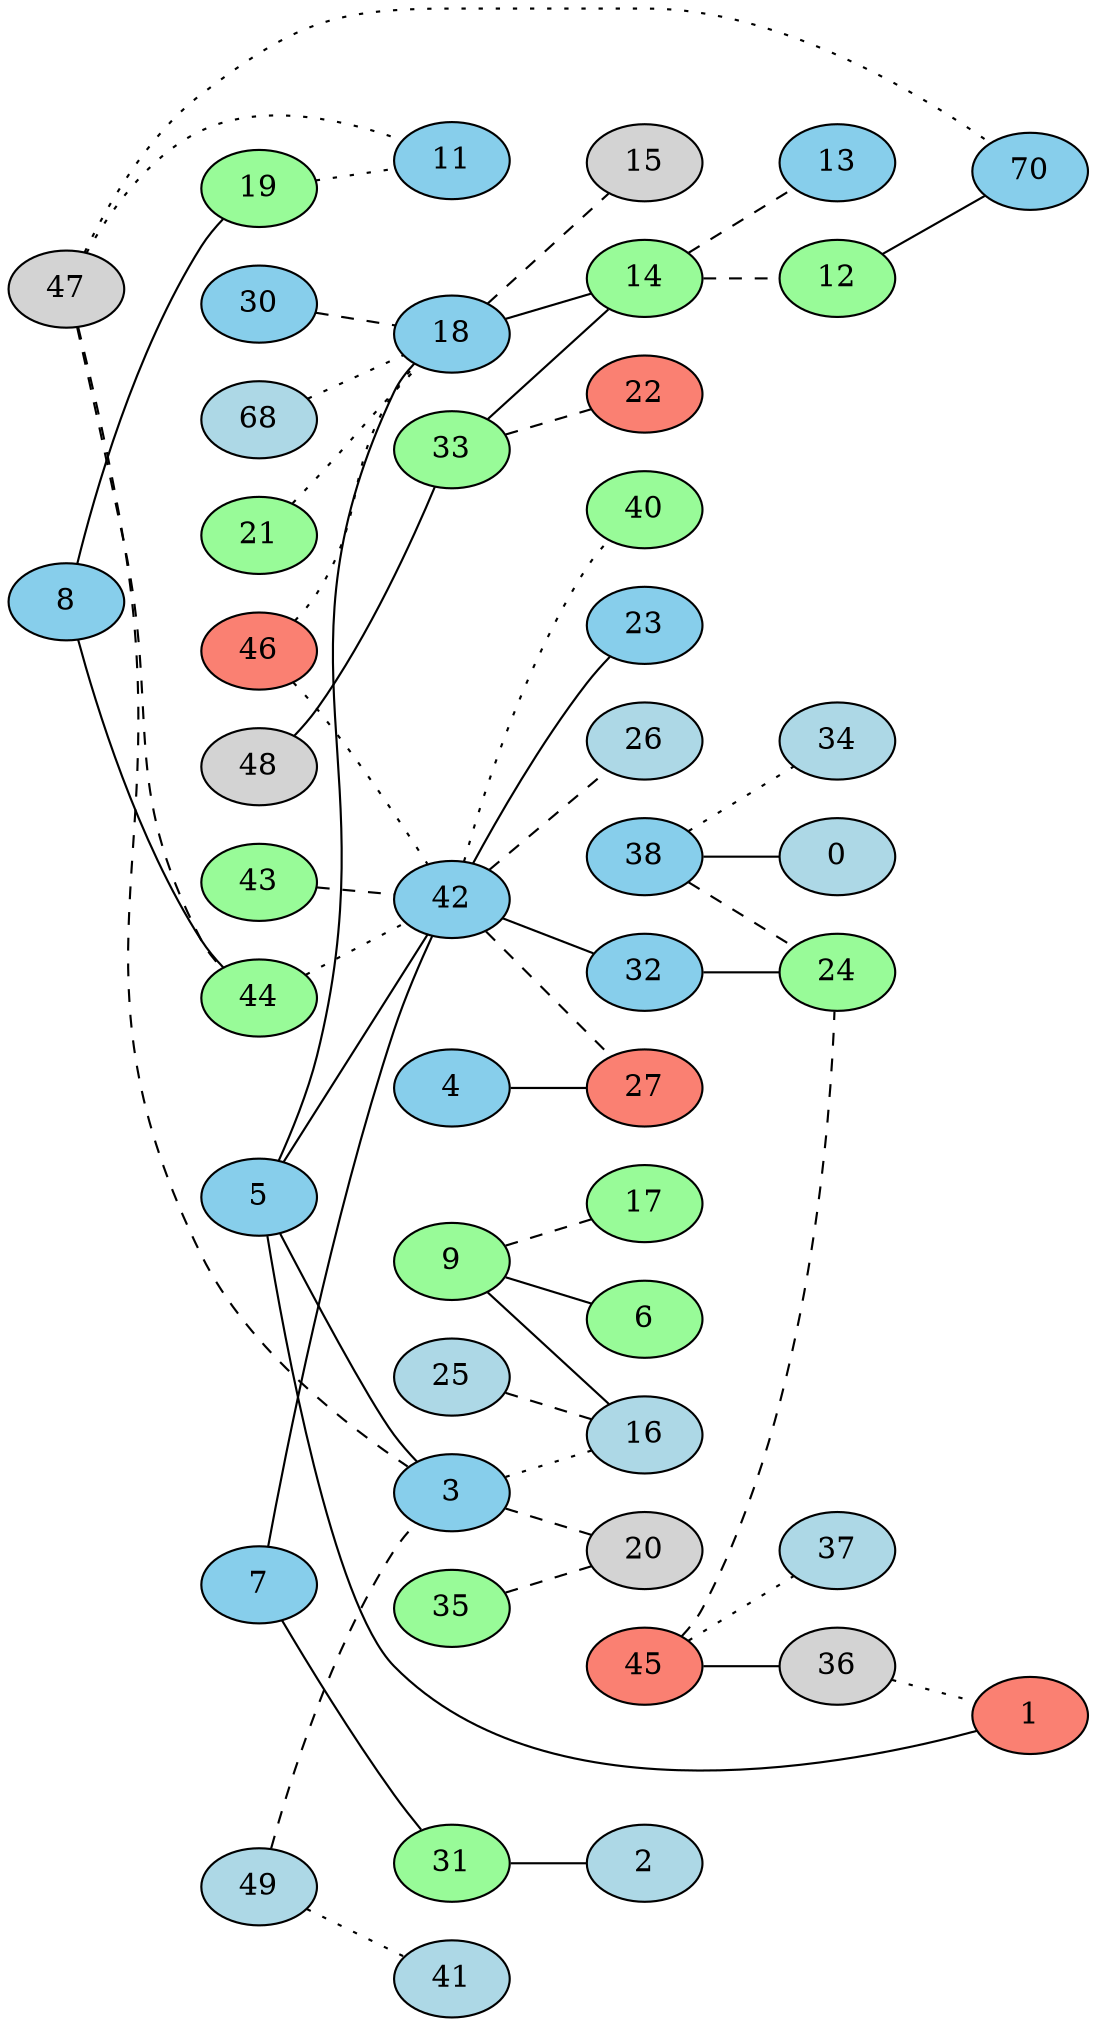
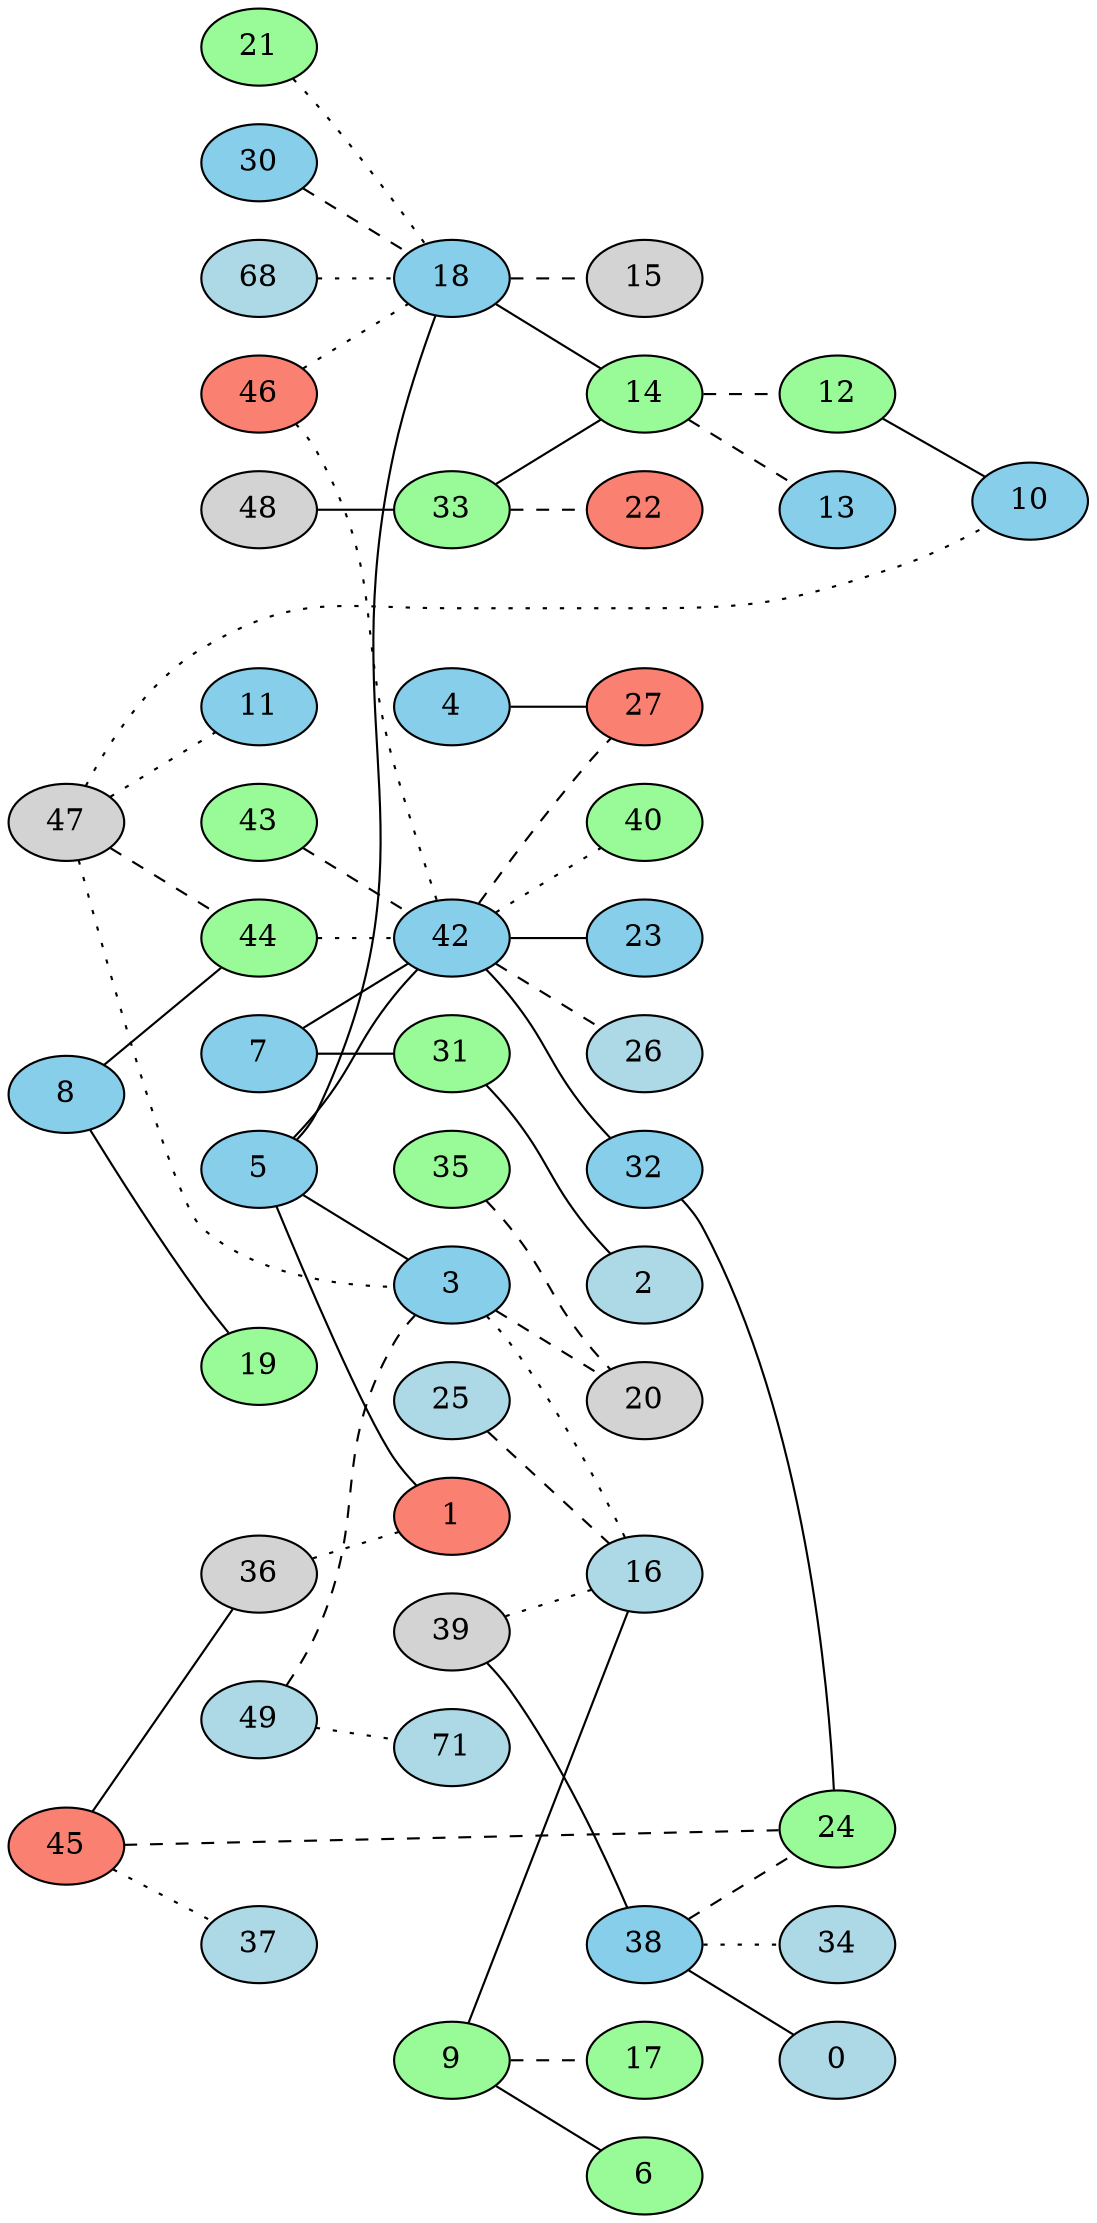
node "70": label "70" -> "10"
edge "11" -- "19": removed
edge "47" -- "3": style dashed -> dotted
node "39": added
node "41": label "41" -> "71"
